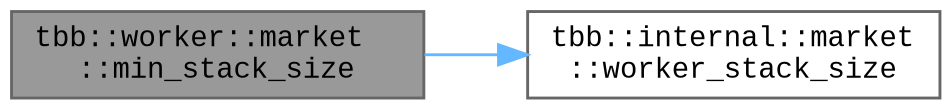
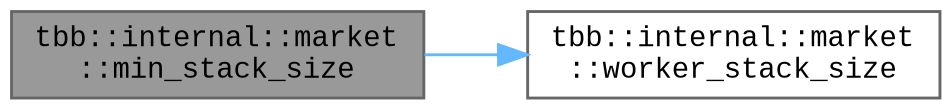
node "tbb::worker::market ::min_stack_size": label "tbb::worker::market ::min_stack_size" -> "tbb::internal::market ::min_stack_size"
